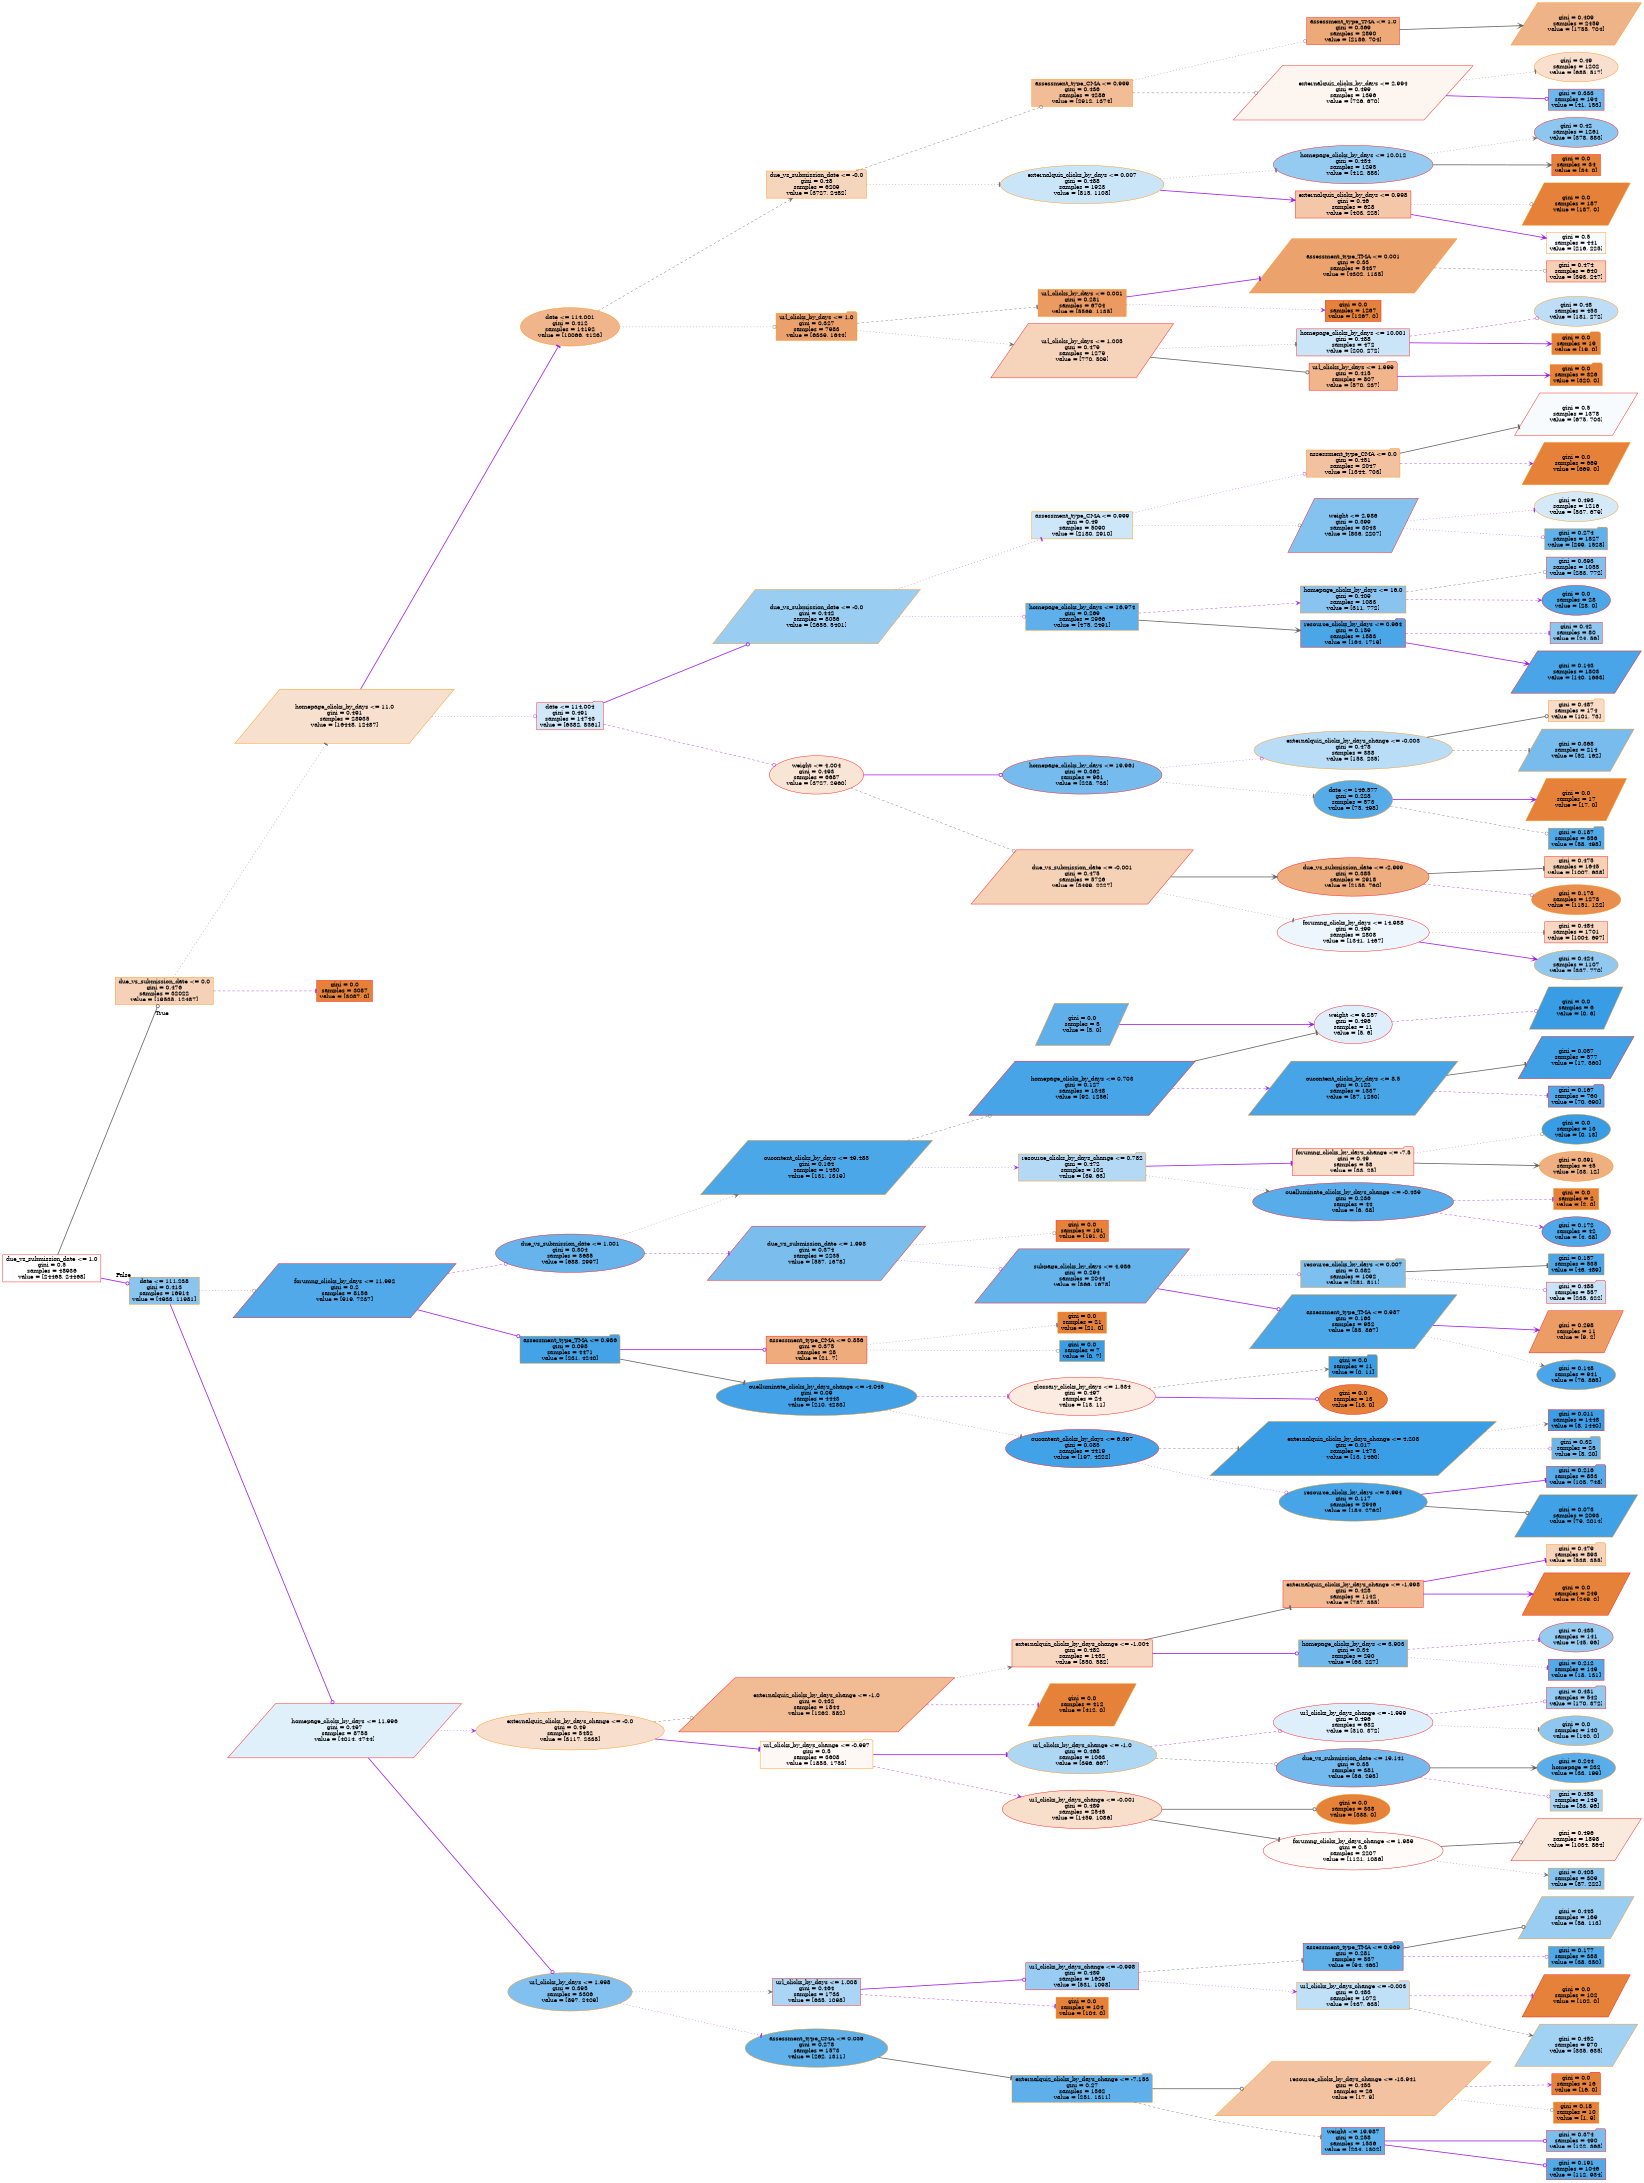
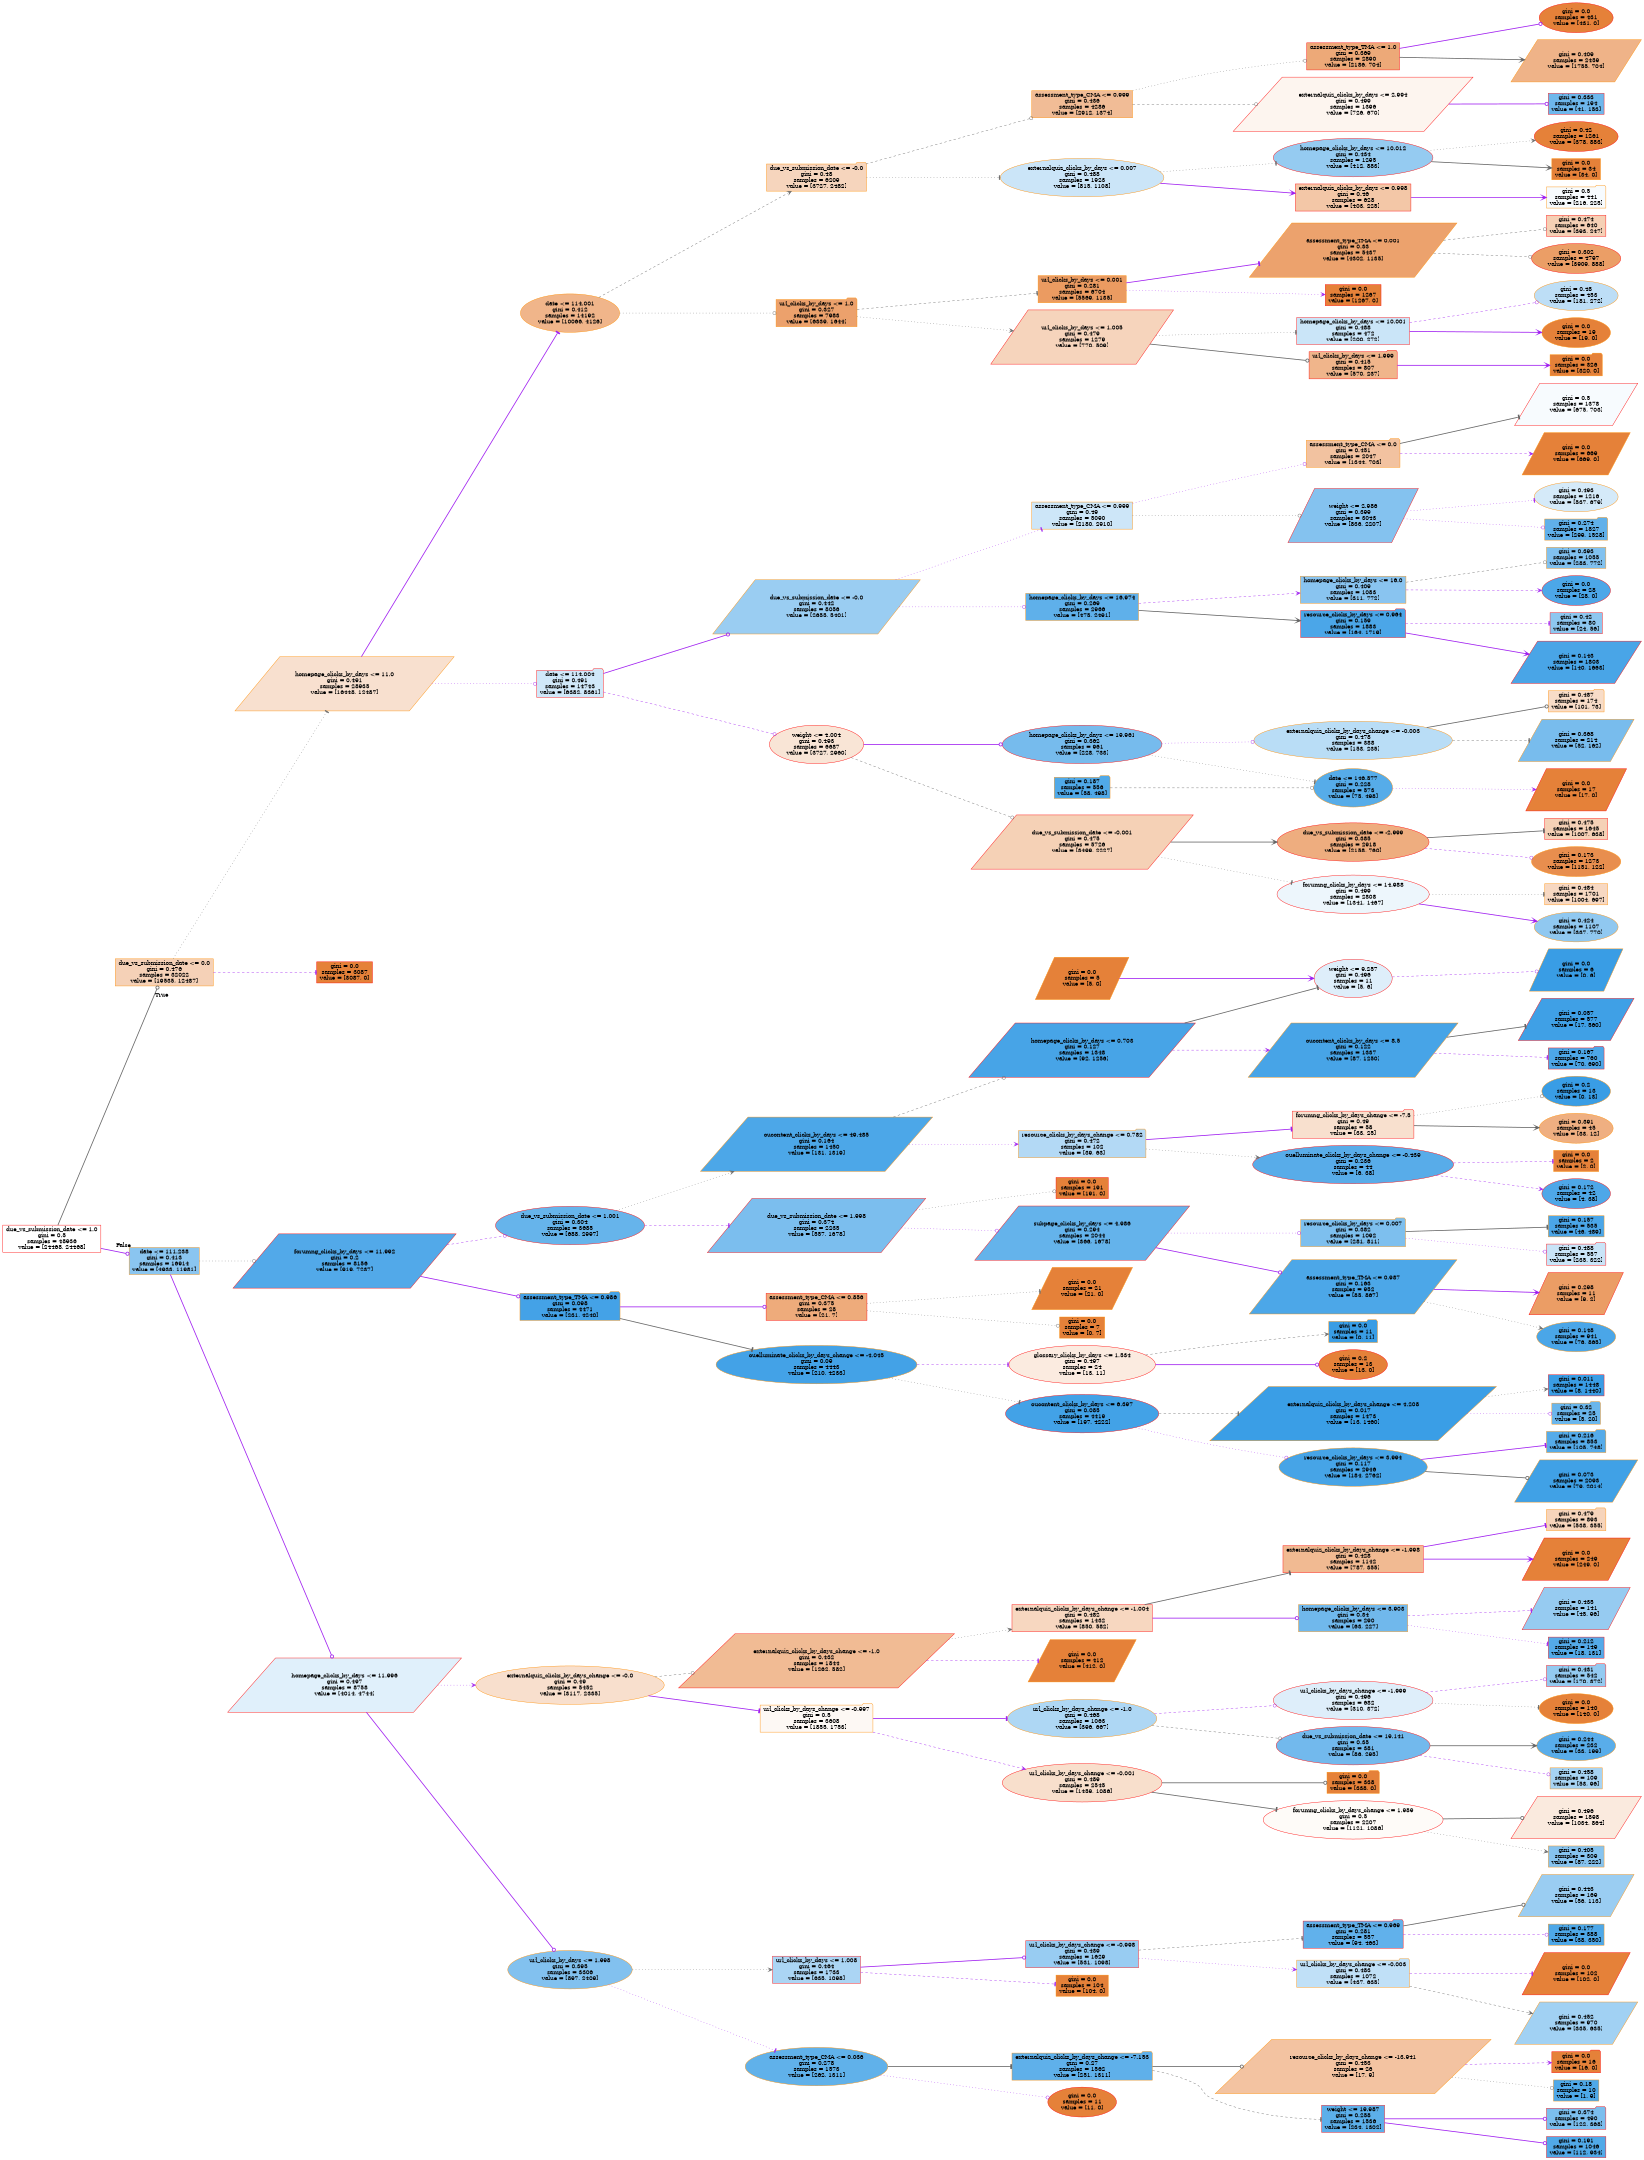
node "gini = 0.0 samples = 431 value = [431, 0]": added
node "gini = 0.49 samples = 1202 value = [685, 517]": removed
node "gini = 0.42 samples = 1261 value = [378, 883]": fillcolor #399de592 -> #e58139ff
node "gini = 0.0 samples = 34 value = [34, 0]": color red -> darkorange
node "gini = 0.0 samples = 187 value = [187, 0]": removed
node "gini = 0.5 samples = 441 value = [216, 225]": shape box -> folder
node "gini = 0.302 samples = 4797 value = [3909, 888]": added
node "gini = 0.0 samples = 19 value = [19, 0]": shape folder -> ellipse
node "gini = 0.393 samples = 1055 value = [283, 772]": color red -> darkorange
edge "date <= 146.577 gini = 0.228 samples = 573 value = [75, 498]" -> "gini = 0.0 samples = 17 value = [17, 0]": style bold -> dotted
node "gini = 0.0 samples = 17 value = [17, 0]": color darkorange -> red
edge "date <= 146.577 gini = 0.228 samples = 573 value = [75, 498]" -> "gini = 0.187 samples = 556 value = [58, 498]": reversed
node "gini = 0.484 samples = 1701 value = [1004, 697]": color red -> darkorange
node "gini = 0.0 samples = 5 value = [5, 0]": fillcolor #399de5ce -> #e58139ff
node "gini = 0.0 samples = 13 value = [0, 13]": label "gini = 0.0 samples = 13 value = [0, 13]" -> "gini = 0.2 samples = 13 value = [0, 13]"
node "gini = 0.0 samples = 21 value = [21, 0]": shape box -> parallelogram
node "gini = 0.0 samples = 7 value = [0, 7]": fillcolor #399de5ff -> #e58139ff
node "gini = 0.0 samples = 13 value = [13, 0]": label "gini = 0.0 samples = 13 value = [13, 0]" -> "gini = 0.2 samples = 13 value = [13, 0]"
node "gini = 0.216 samples = 853 value = [105, 748]": color red -> darkorange
node "gini = 0.435 samples = 141 value = [45, 96]": shape ellipse -> parallelogram
node "gini = 0.0 samples = 140 value = [140, 0]": fillcolor #399de592 -> #e58139ff
node "gini = 0.244 homepage = 232 value = [33, 199]": label "gini = 0.244 homepage = 232 value = [33, 199]" -> "gini = 0.244 samples = 232 value = [33, 199]"
node "gini = 0.458 samples = 149 value = [53, 96]": label "gini = 0.458 samples = 149 value = [53, 96]" -> "gini = 0.458 samples = 109 value = [53, 96]"
node "gini = 0.0 samples = 338 value = [338, 0]": shape ellipse -> folder
node "gini = 0.0 samples = 11 value = [11, 0]": added
node "gini = 0.18 samples = 10 value = [1, 9]": fillcolor #e58139ff -> #399de5e3
